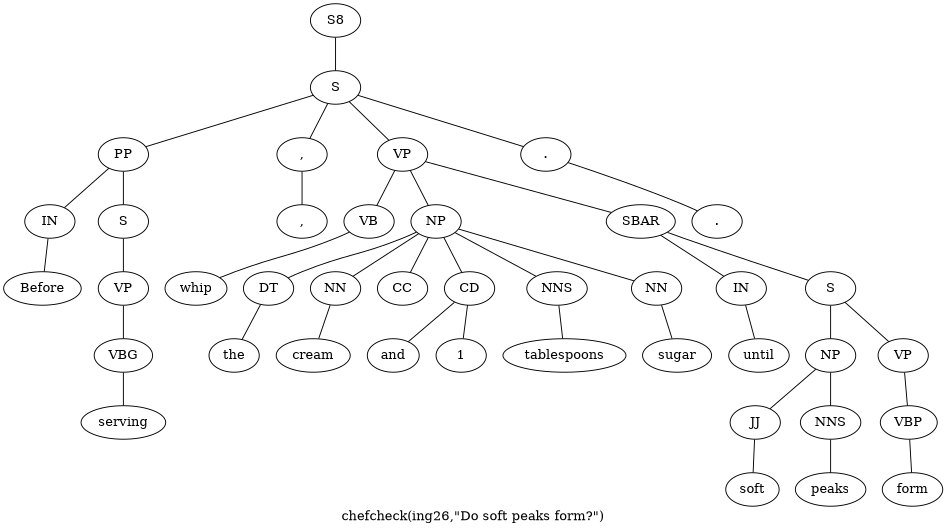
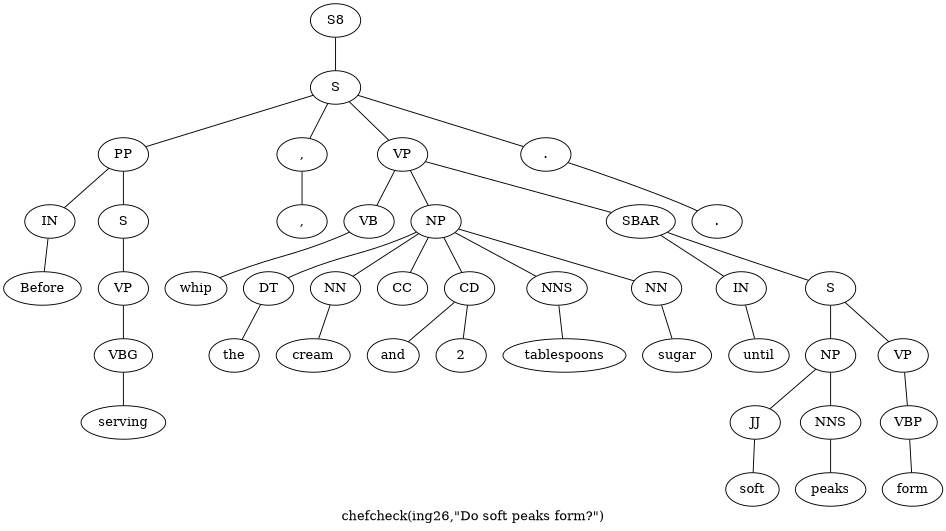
node "1": label "1" -> "2"
